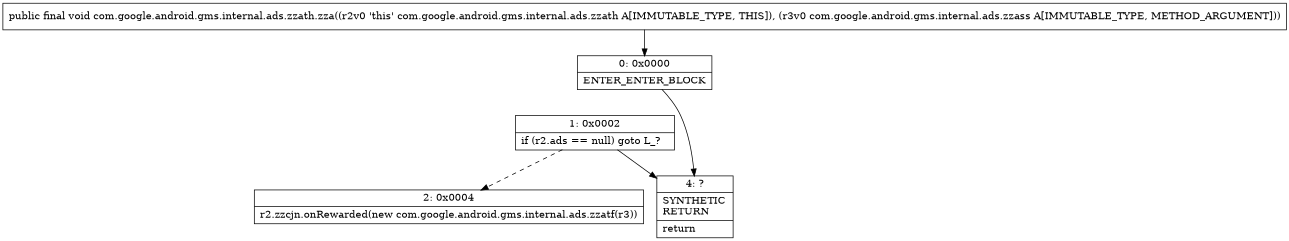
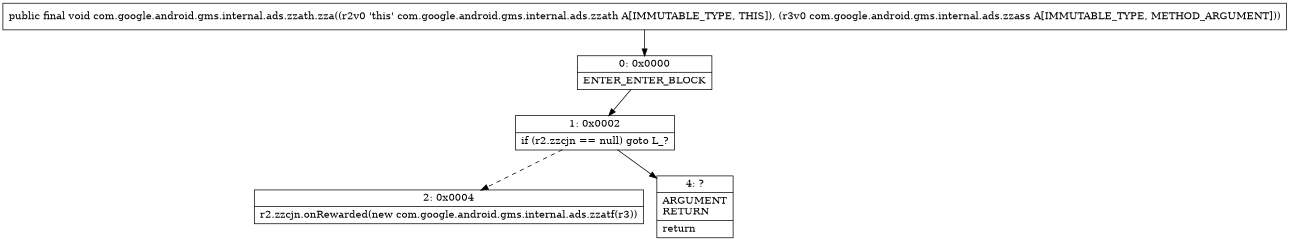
edge "0: 0x0000" -> "4: ?": now "0: 0x0000" -> "1: 0x0002"
node "1: 0x0002": text "if (r2.ads == null) goto L_?" -> "if (r2.zzcjn == null) goto L_?"
node "4: ?": text "SYNTHETIC" -> "ARGUMENT"
